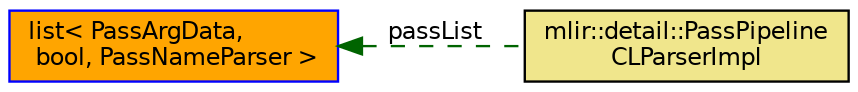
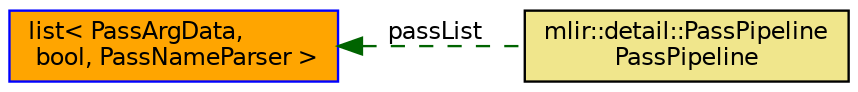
node "mlir::detail::PassPipeline CLParserImpl": label "mlir::detail::PassPipeline CLParserImpl" -> "mlir::detail::PassPipeline PassPipeline"
